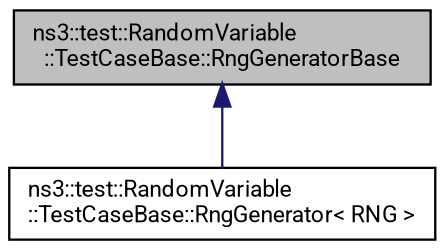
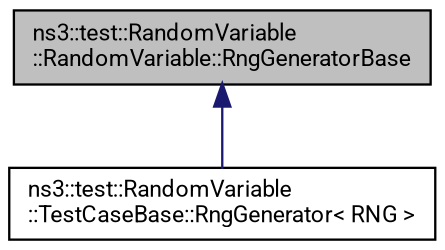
node "ns3::test::RandomVariable ::TestCaseBase::RngGeneratorBase": label "ns3::test::RandomVariable ::TestCaseBase::RngGeneratorBase" -> "ns3::test::RandomVariable ::RandomVariable::RngGeneratorBase"
